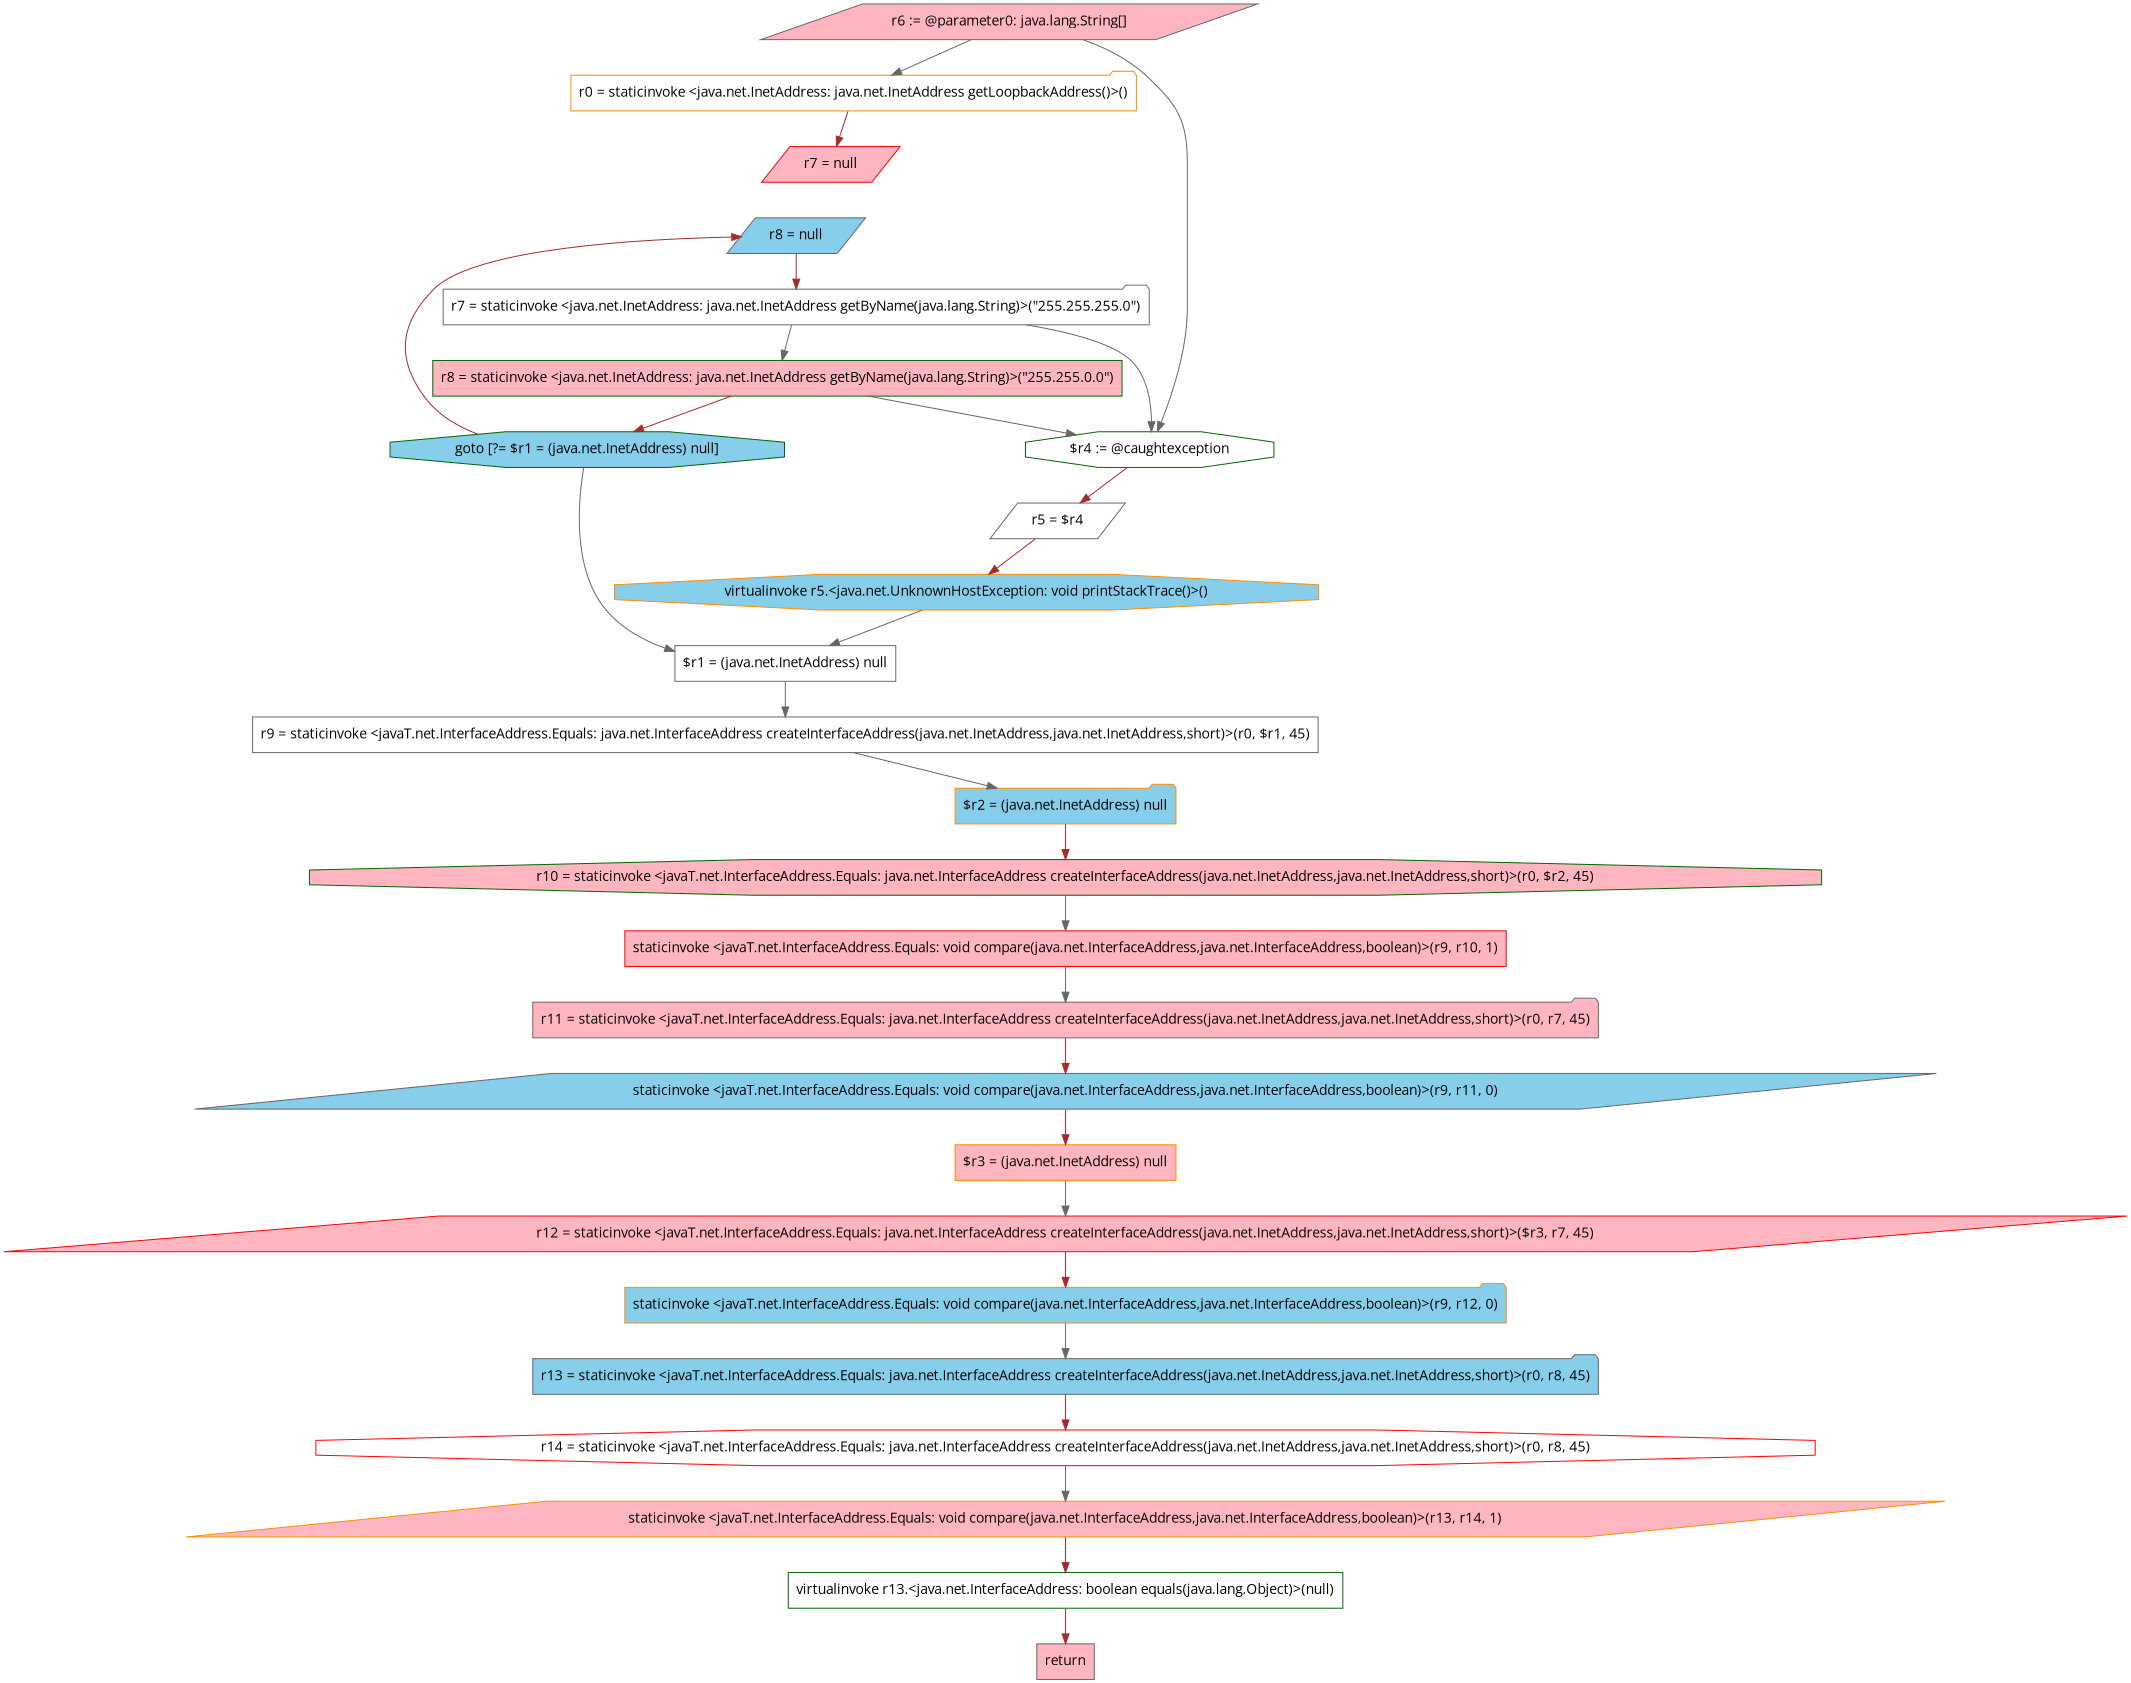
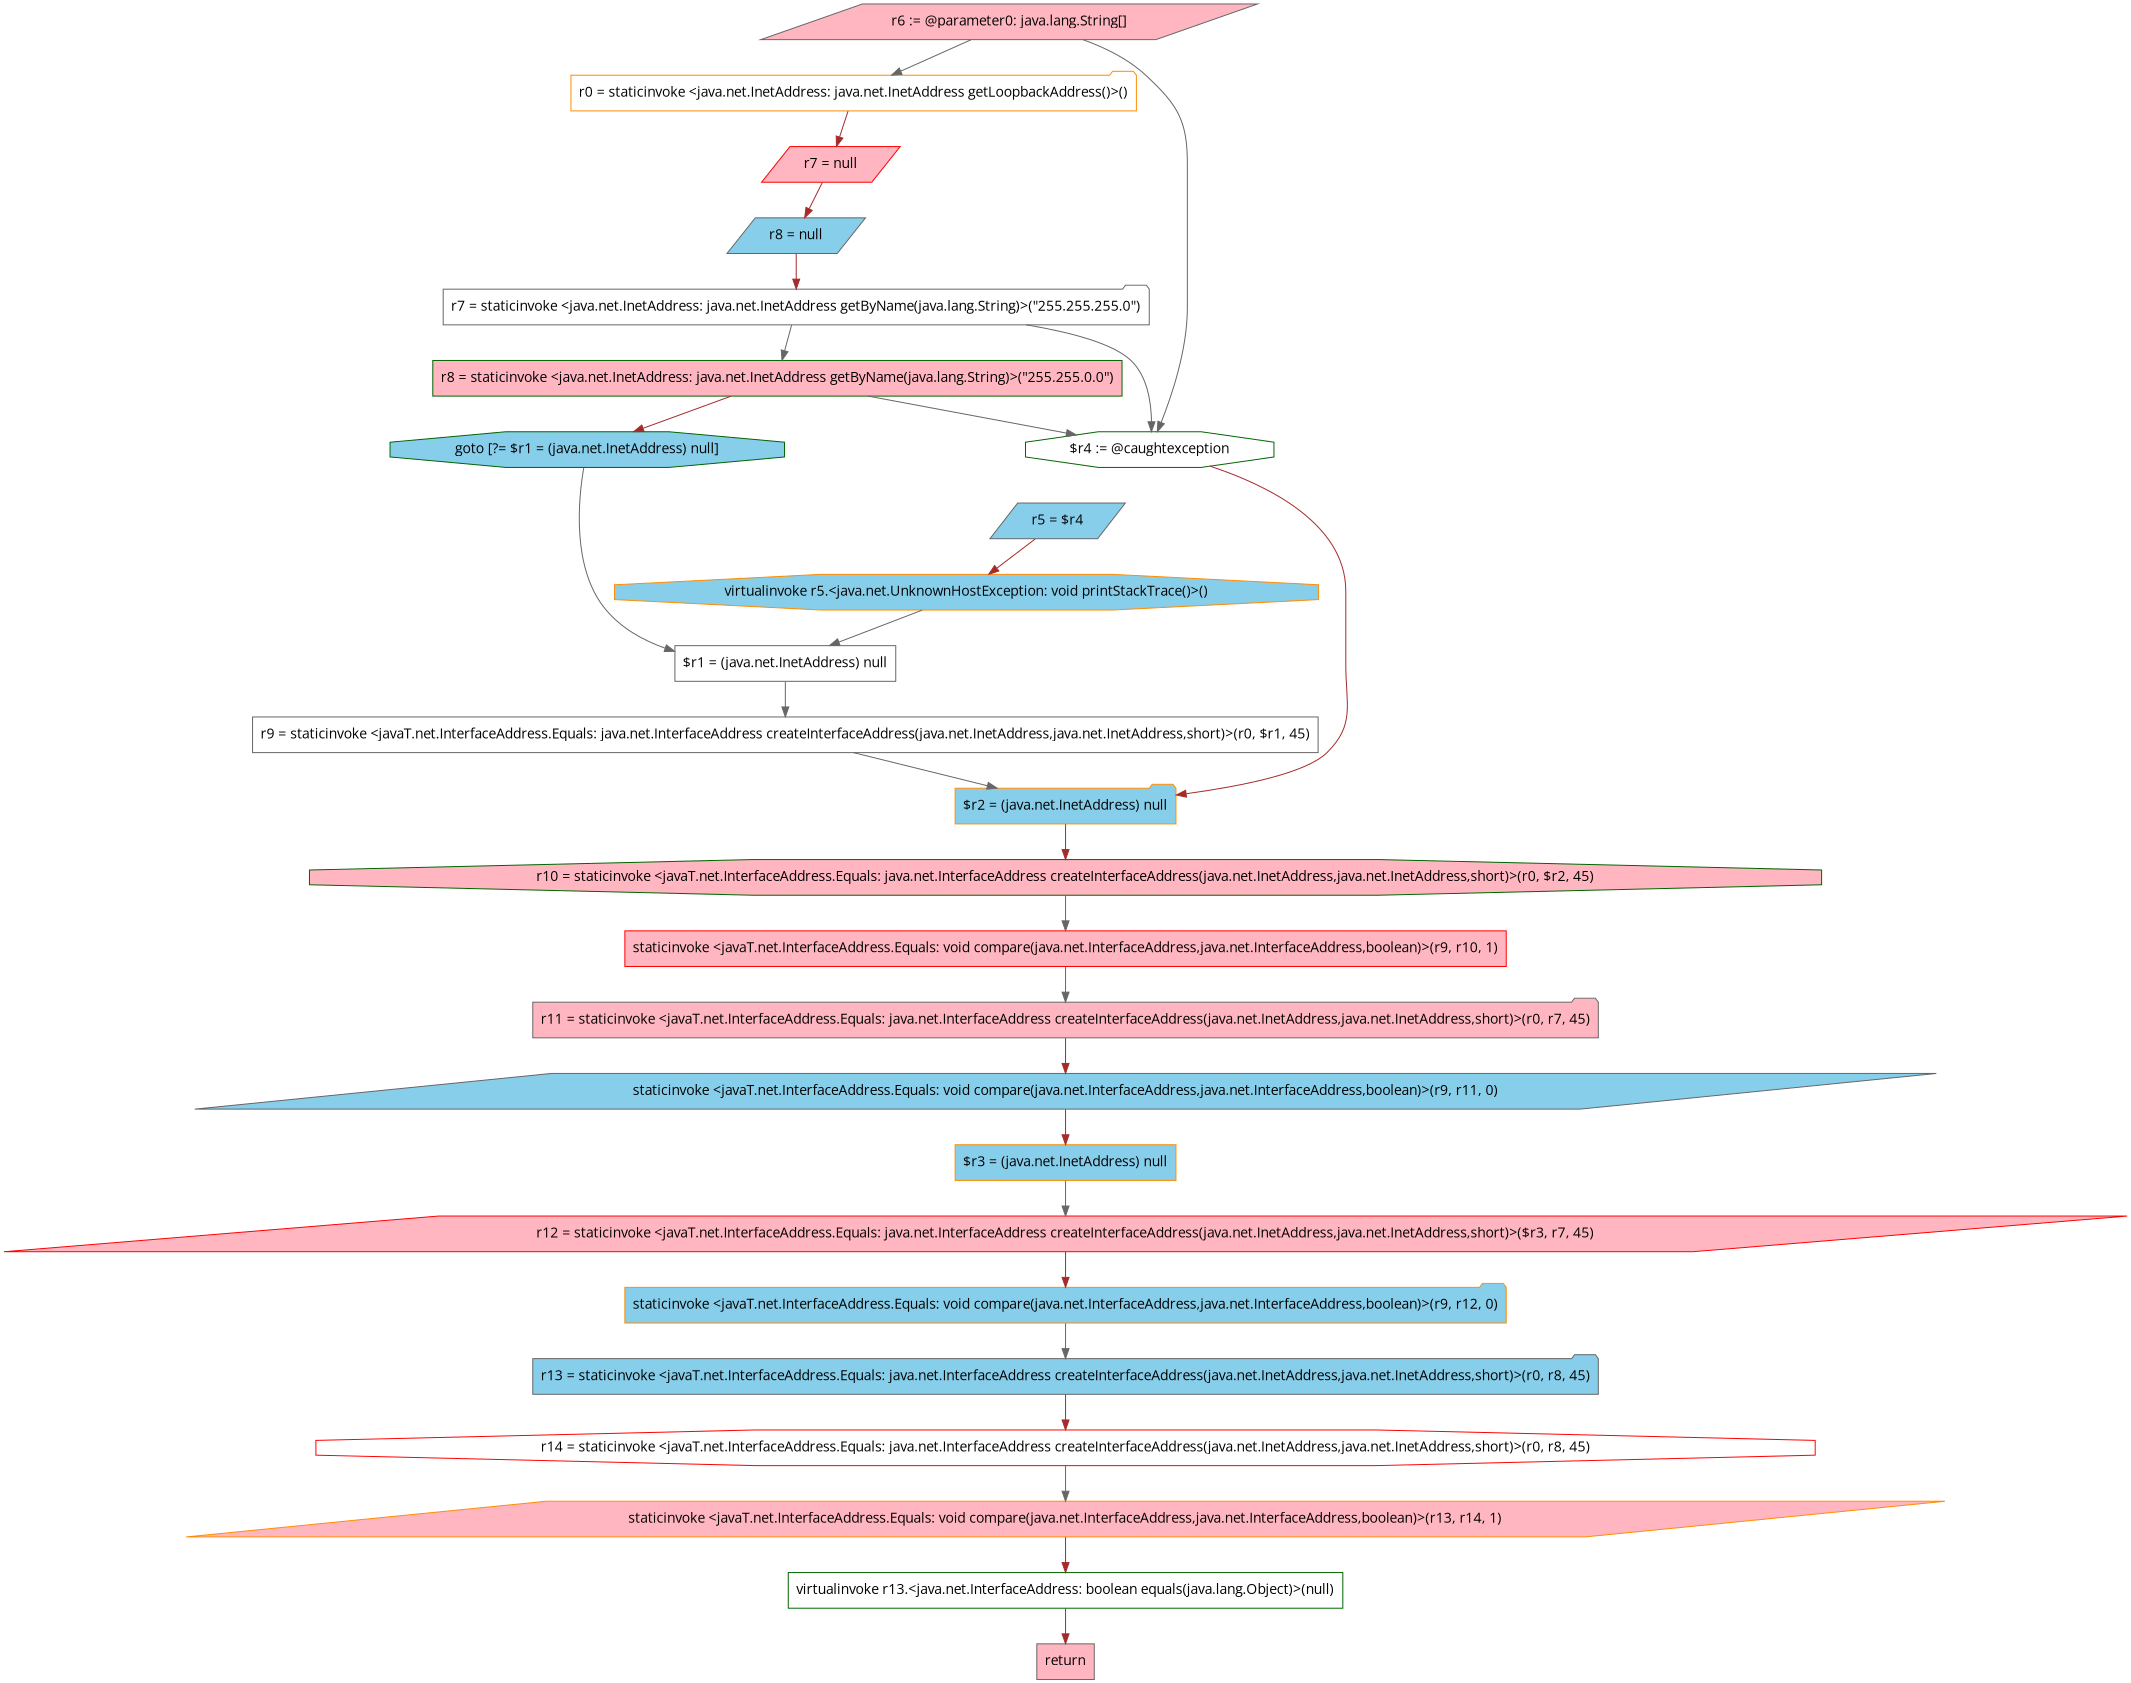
edge "goto [?= $r1 = (java.net.InetAddress) null]" -> "r8 = null": now "r7 = null" -> "r8 = null"
edge "$r4 := @caughtexception" -> "r5 = $r4": now "$r4 := @caughtexception" -> "$r2 = (java.net.InetAddress) null"
node "r5 = $r4": fillcolor white -> skyblue
node "$r3 = (java.net.InetAddress) null": fillcolor lightpink -> skyblue
